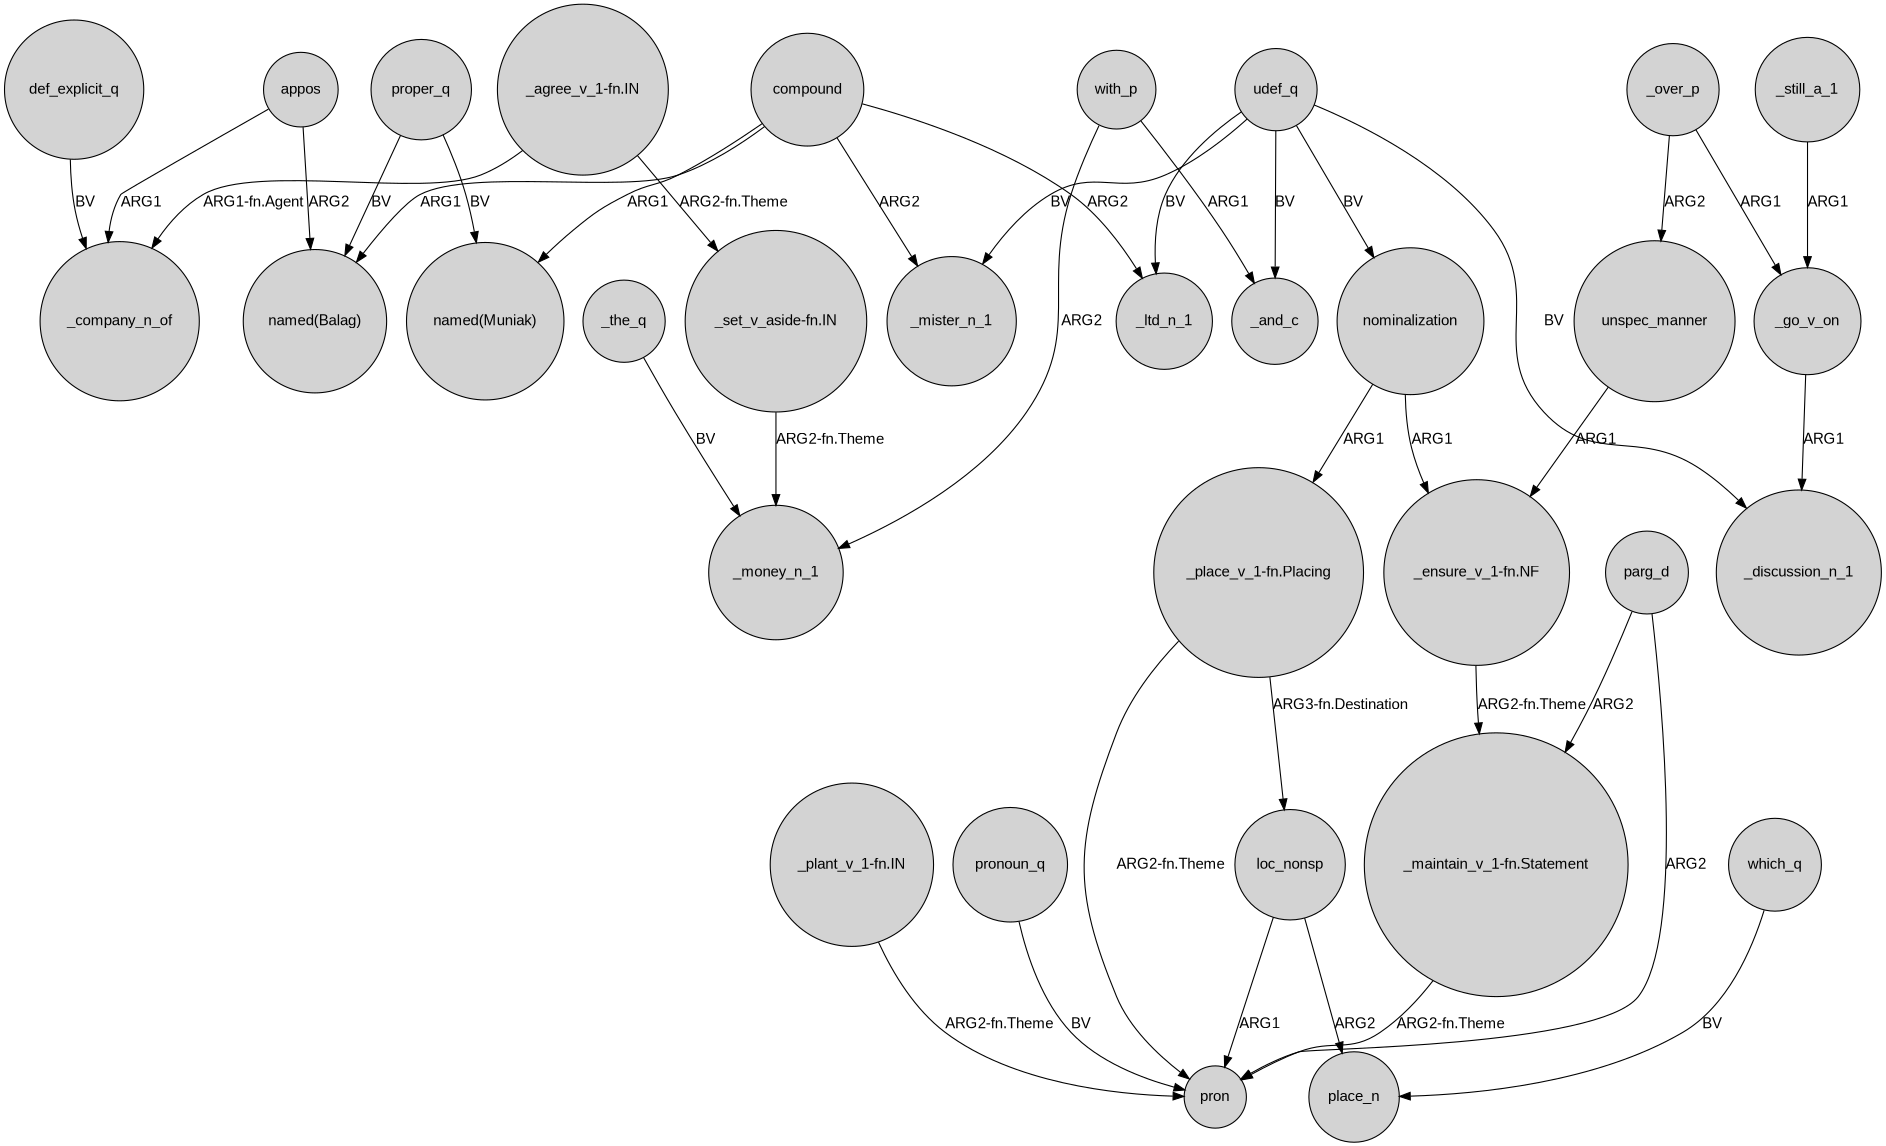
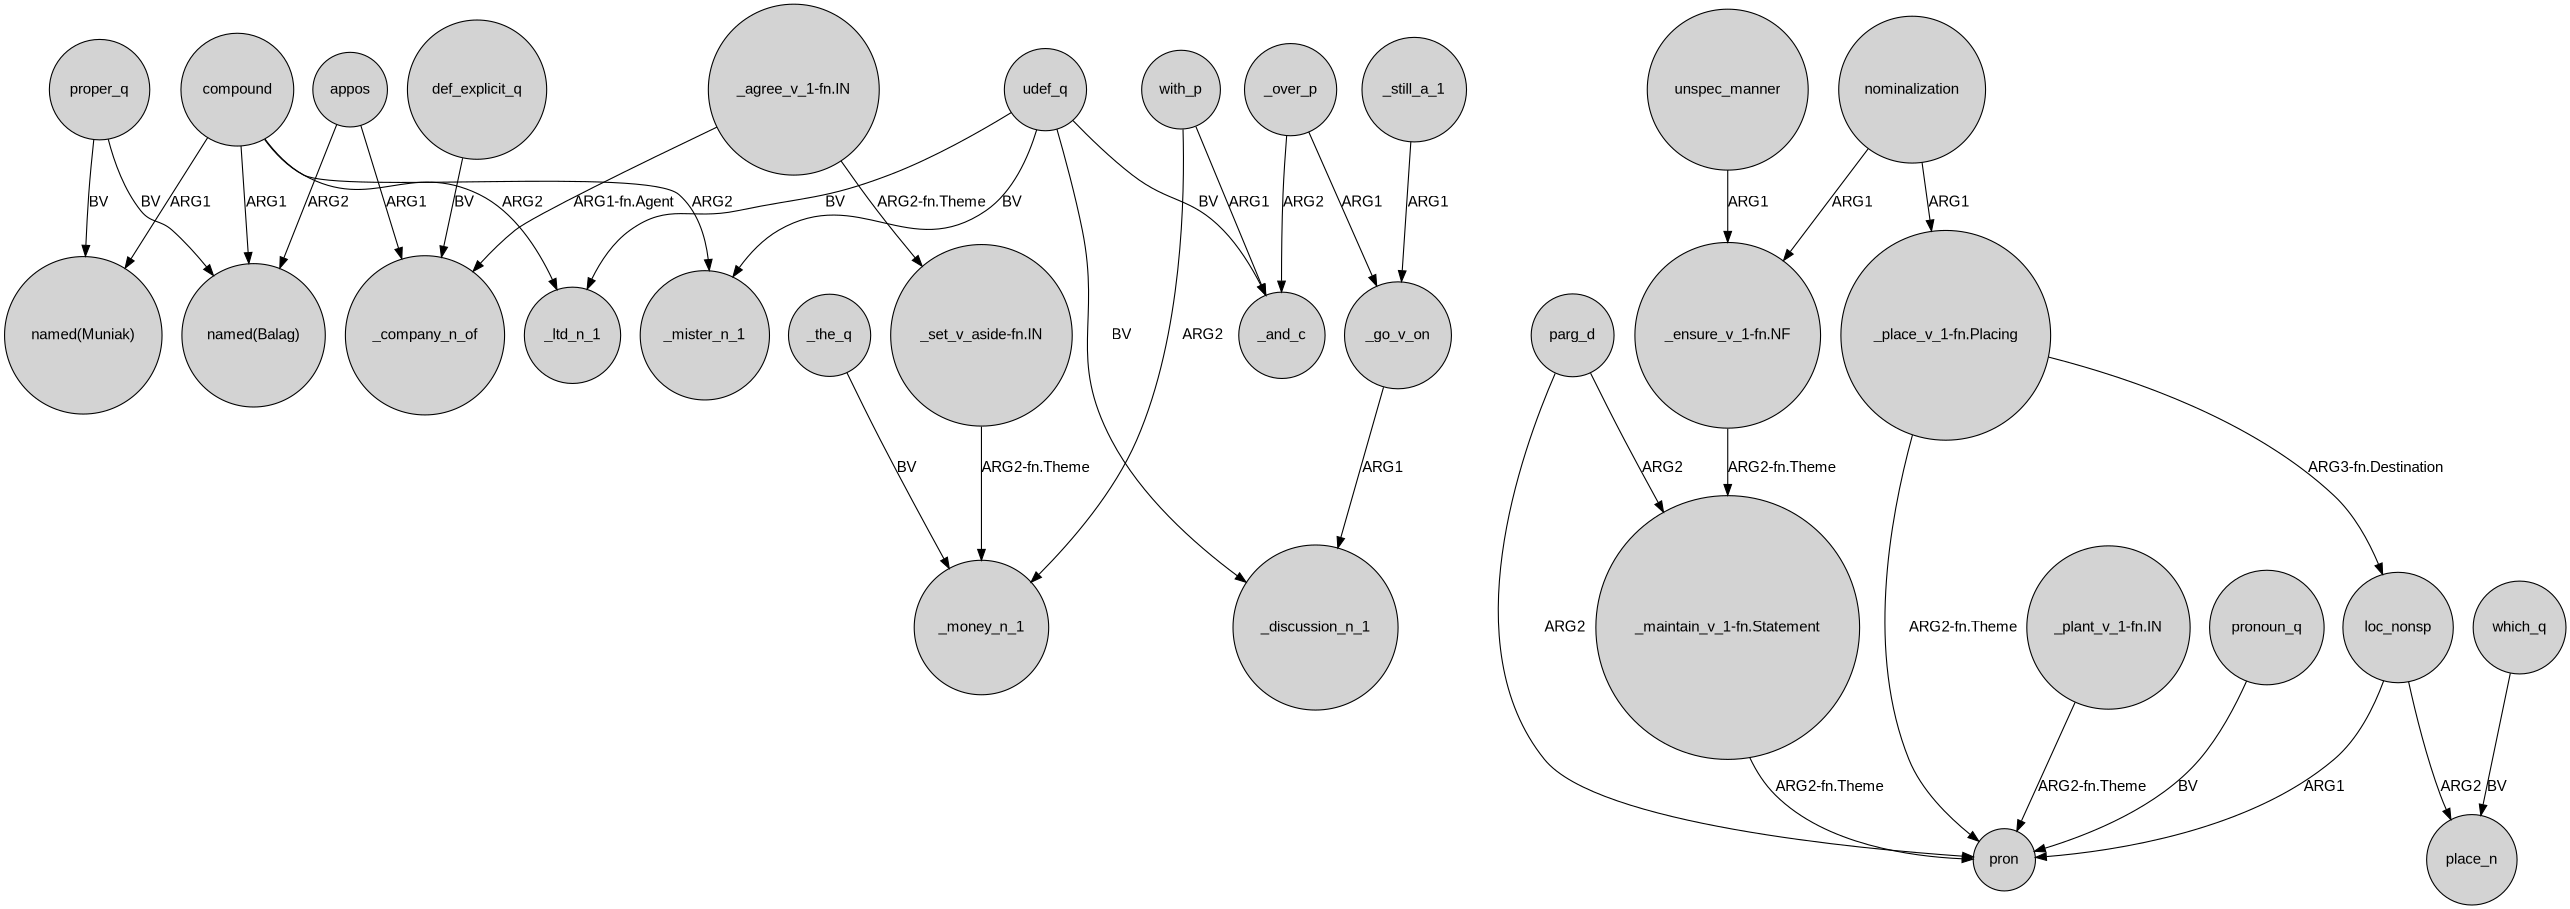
edge "_over_p" -> "unspec_manner": now "_over_p" -> "_and_c"
edge "udef_q" -> "nominalization": removed, label "BV"
